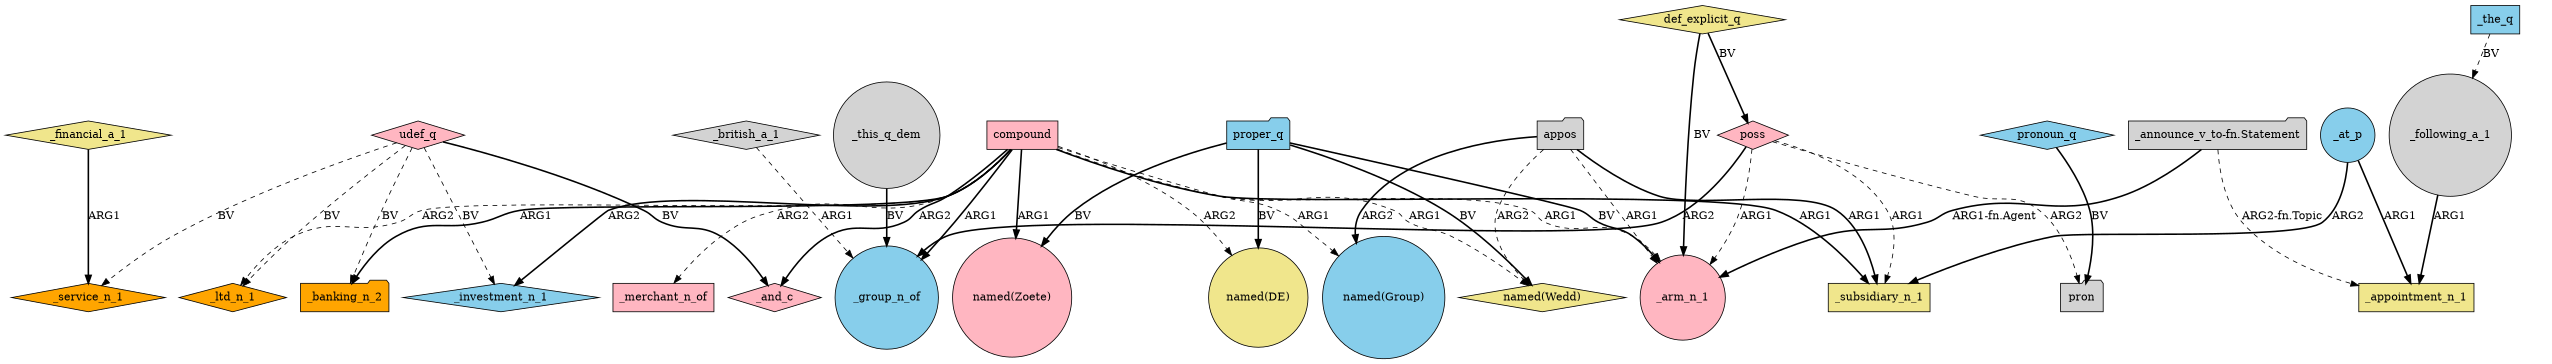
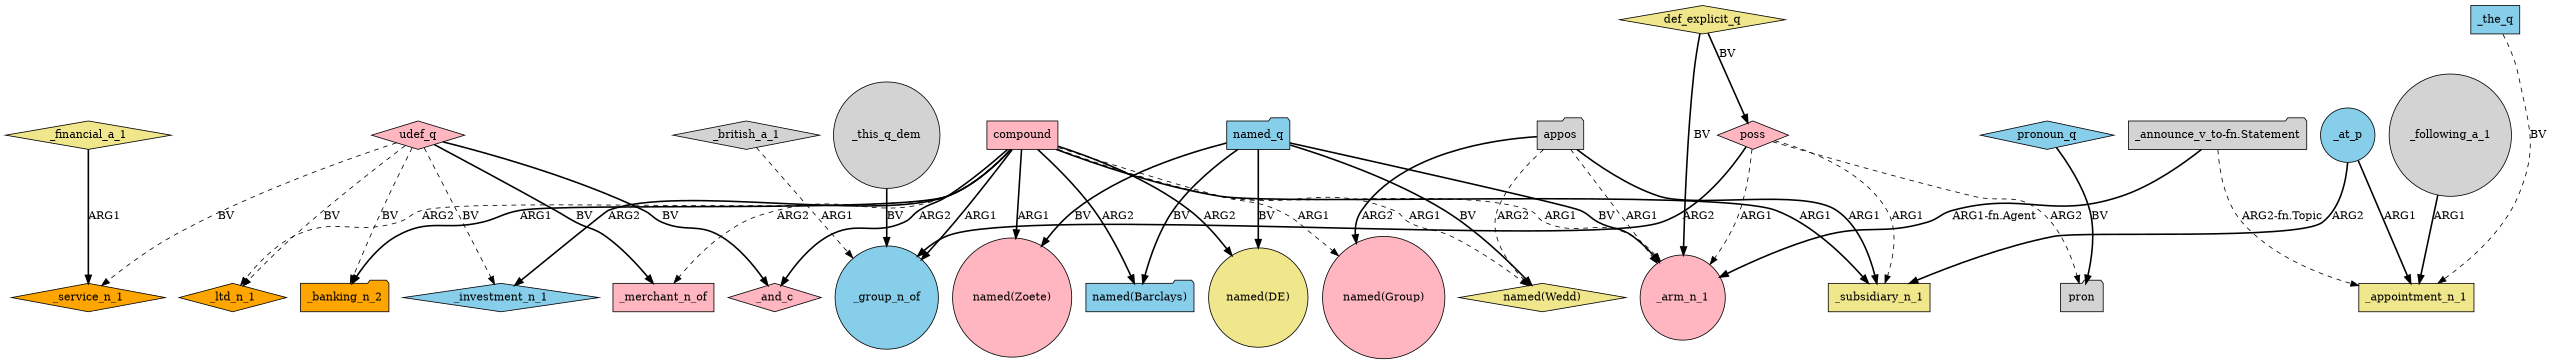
edge "_the_q" -> "_following_a_1": now "_the_q" -> "_appointment_n_1"
node "proper_q": label "proper_q" -> "named_q"
edge "compound" -> "named(DE)": style dashed -> bold
edge "udef_q" -> "_merchant_n_of": added, label "BV"
node "named(Barclays)": added
node "named(Group)": fillcolor skyblue -> lightpink
